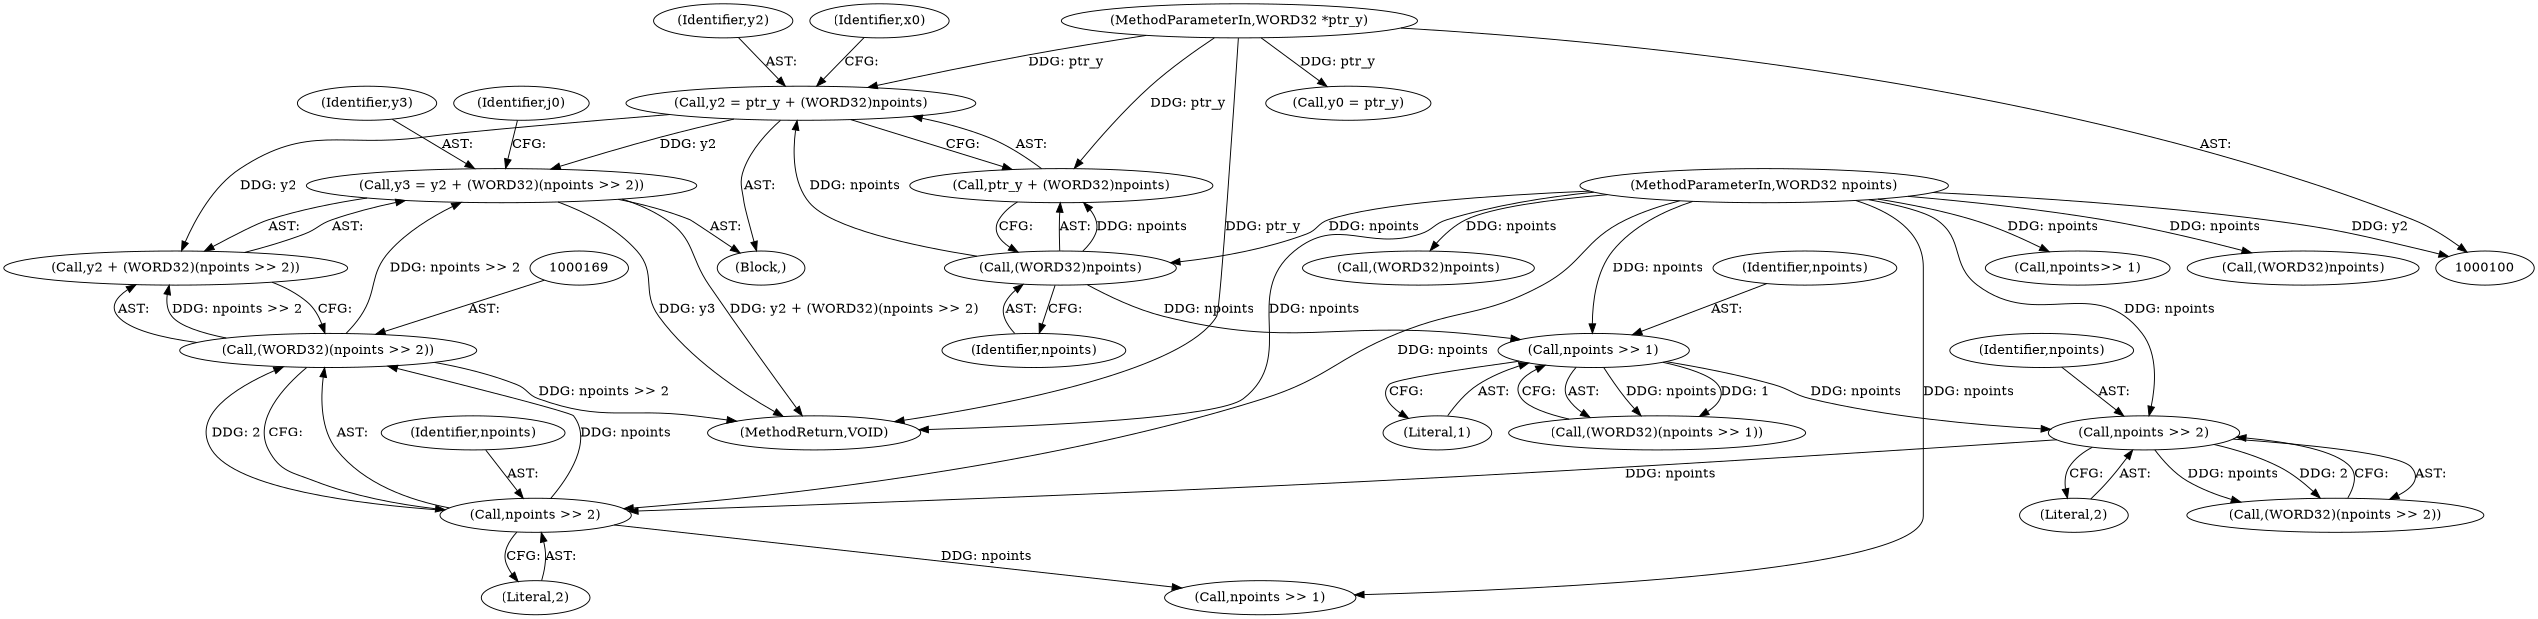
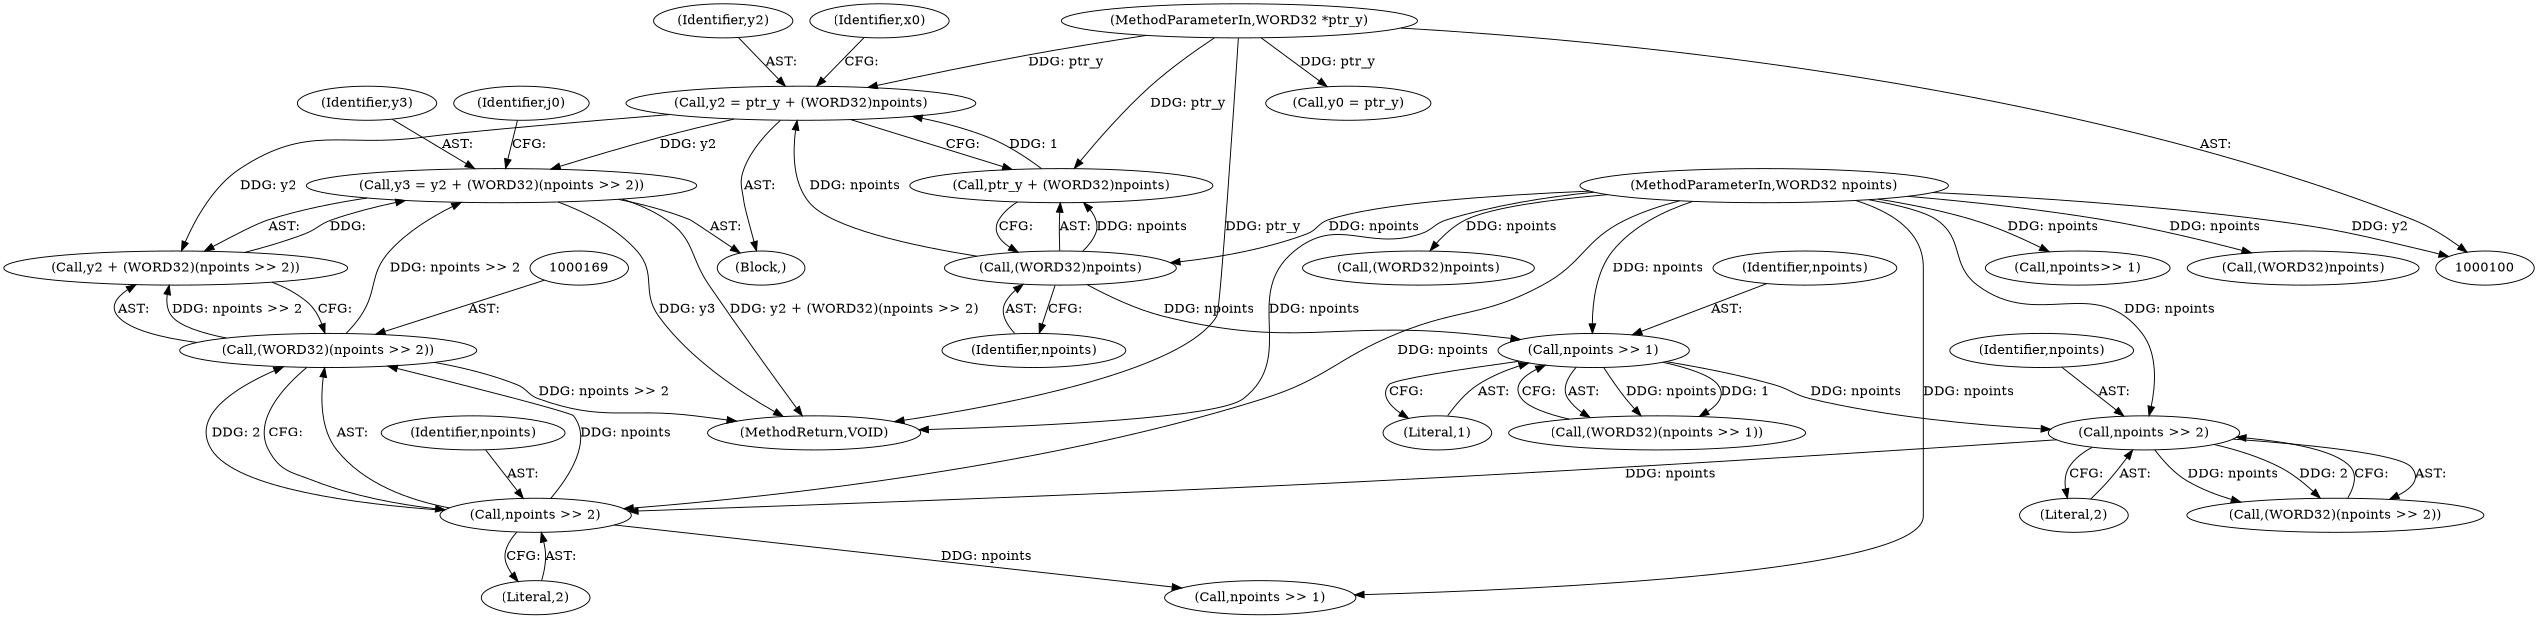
edge "(Call,ptr_y + (WORD32)npoints)" -> "(Call,y2 = ptr_y + (WORD32)npoints)": label "AST: " -> "DDG: 1"
edge "(Call,y2 + (WORD32)(npoints >> 2))" -> "(Call,y3 = y2 + (WORD32)(npoints >> 2))": label "AST: " -> "DDG: "
